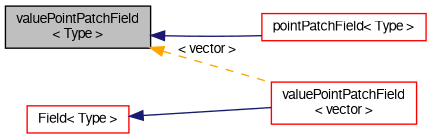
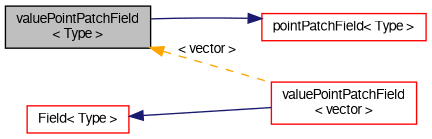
edge "pointPatchField< Type >" -> "valuePointPatchField < Type >": reversed
